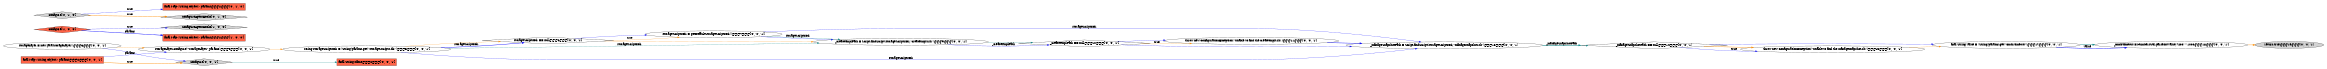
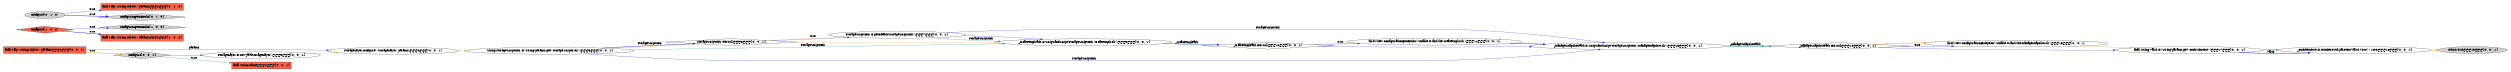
node "configure['0', '1', '0']": shape diamond -> ellipse
edge "configure['0', '1', '0']" -> "configureAgentHooks['0', '1', '0']": color darkorange -> blue
edge "configure['1', '0', '0']" -> "final Map<String,Object> params@@@2@@@['1', '0', '0']": label "params" -> "true"
edge "storageLayer = new JavaStorageLayer()@@@3@@@['0', '0', '1']" -> "configure['0', '0', '1']": reversed
